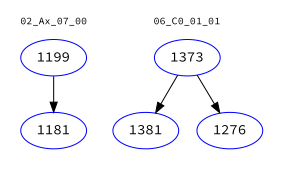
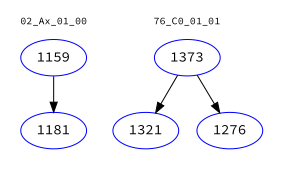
cluster "02_Ax_07_00": label "02_Ax_07_00" -> "02_Ax_01_00"
cluster "06_C0_01_01": label "06_C0_01_01" -> "76_C0_01_01"
node "1199": label "1199" -> "1159"
node "1381": label "1381" -> "1321"
